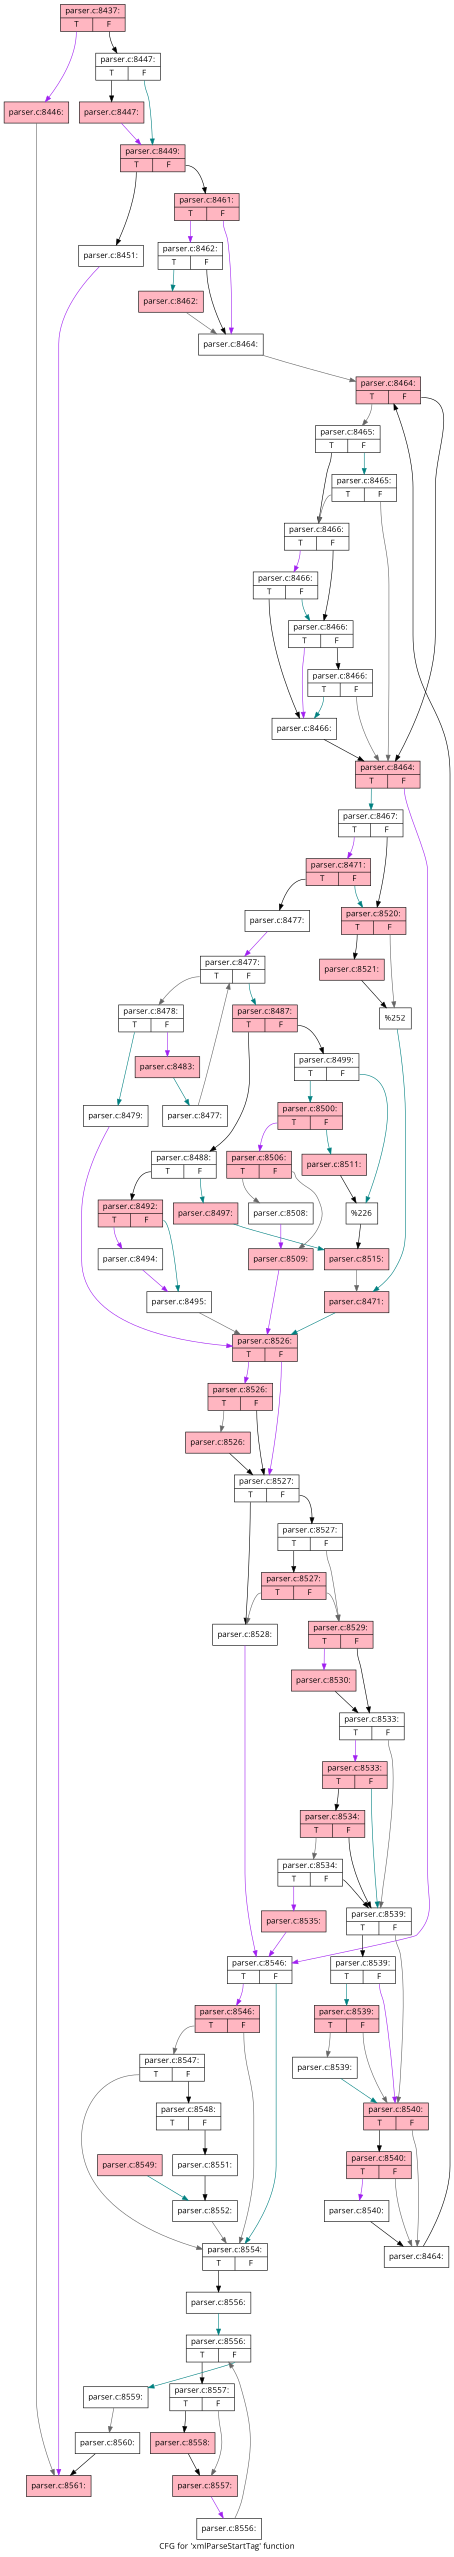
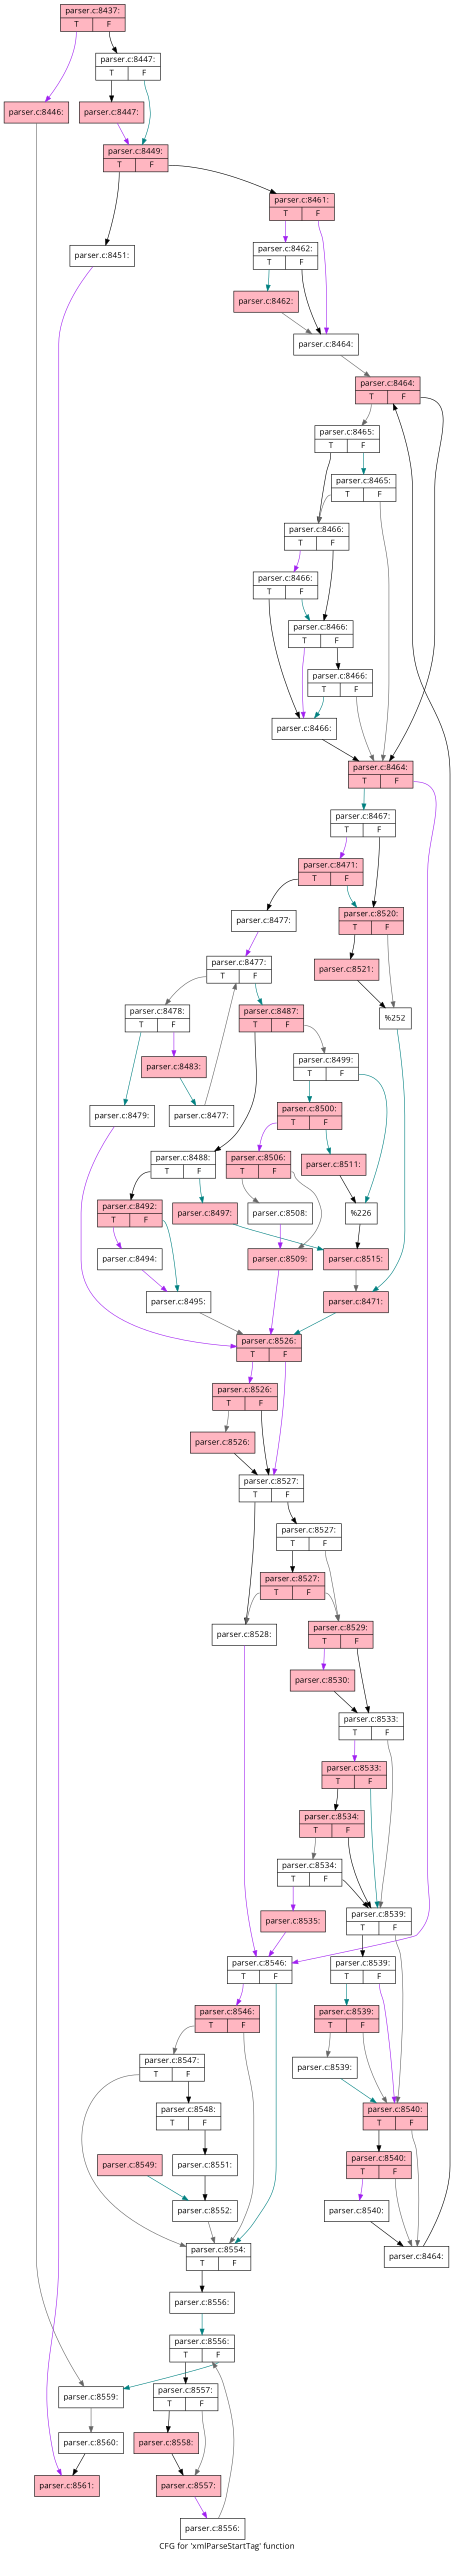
edge "parser.c:8487:" -> "parser.c:8499:": color black -> gray40
edge "parser.c:8446:" -> "parser.c:8561:": now "parser.c:8446:" -> "parser.c:8559:"
